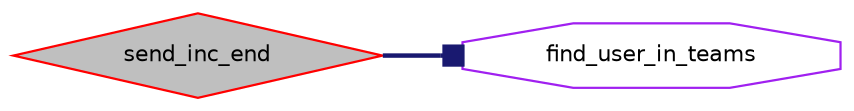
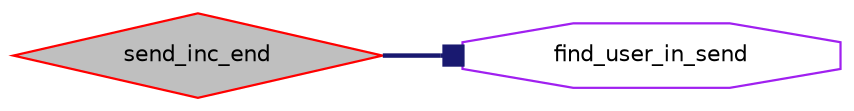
node "find_user_in_teams": label "find_user_in_teams" -> "find_user_in_send"
